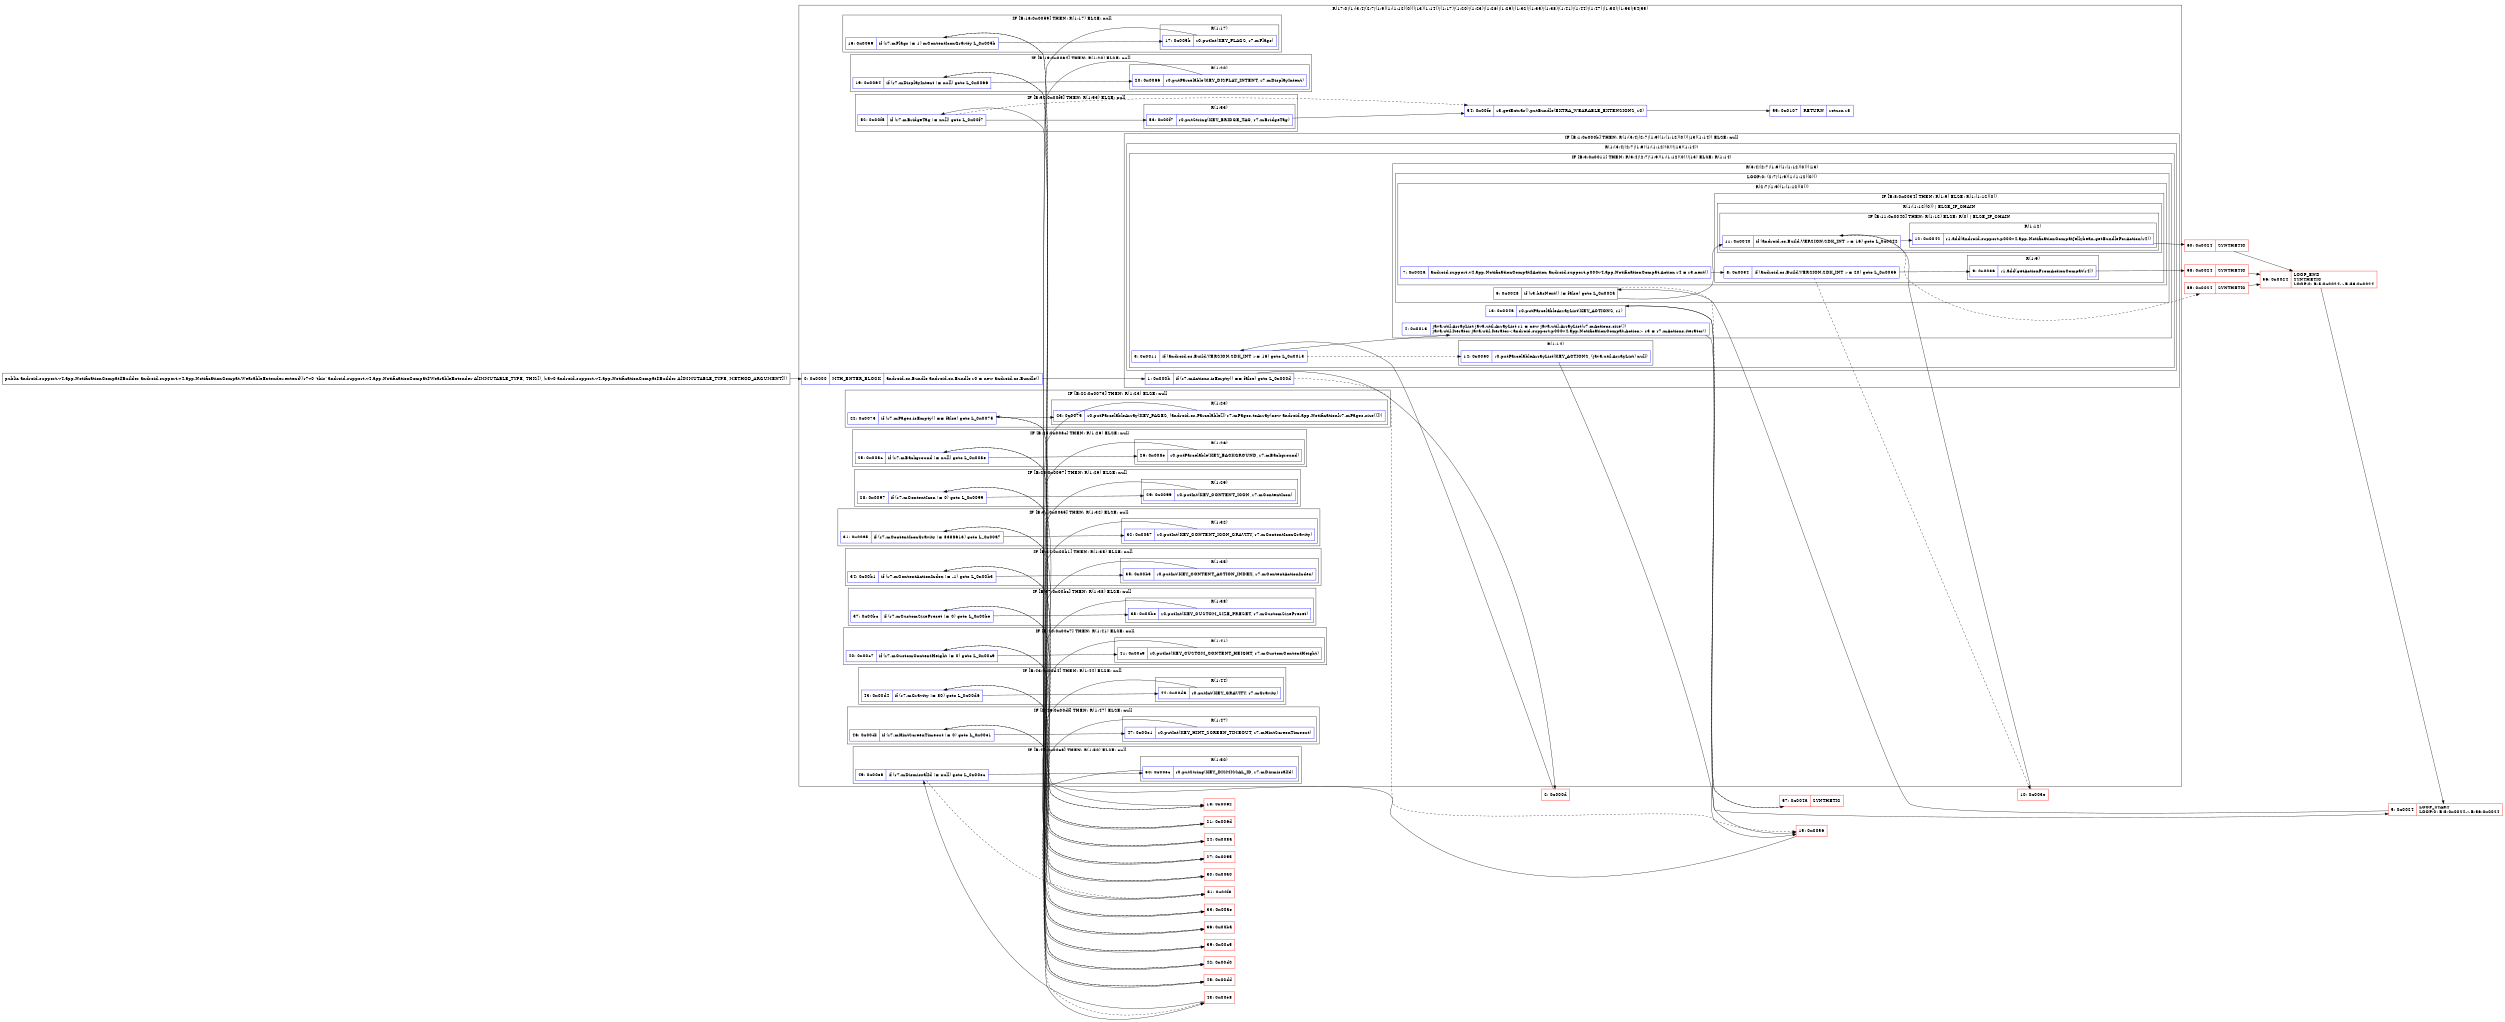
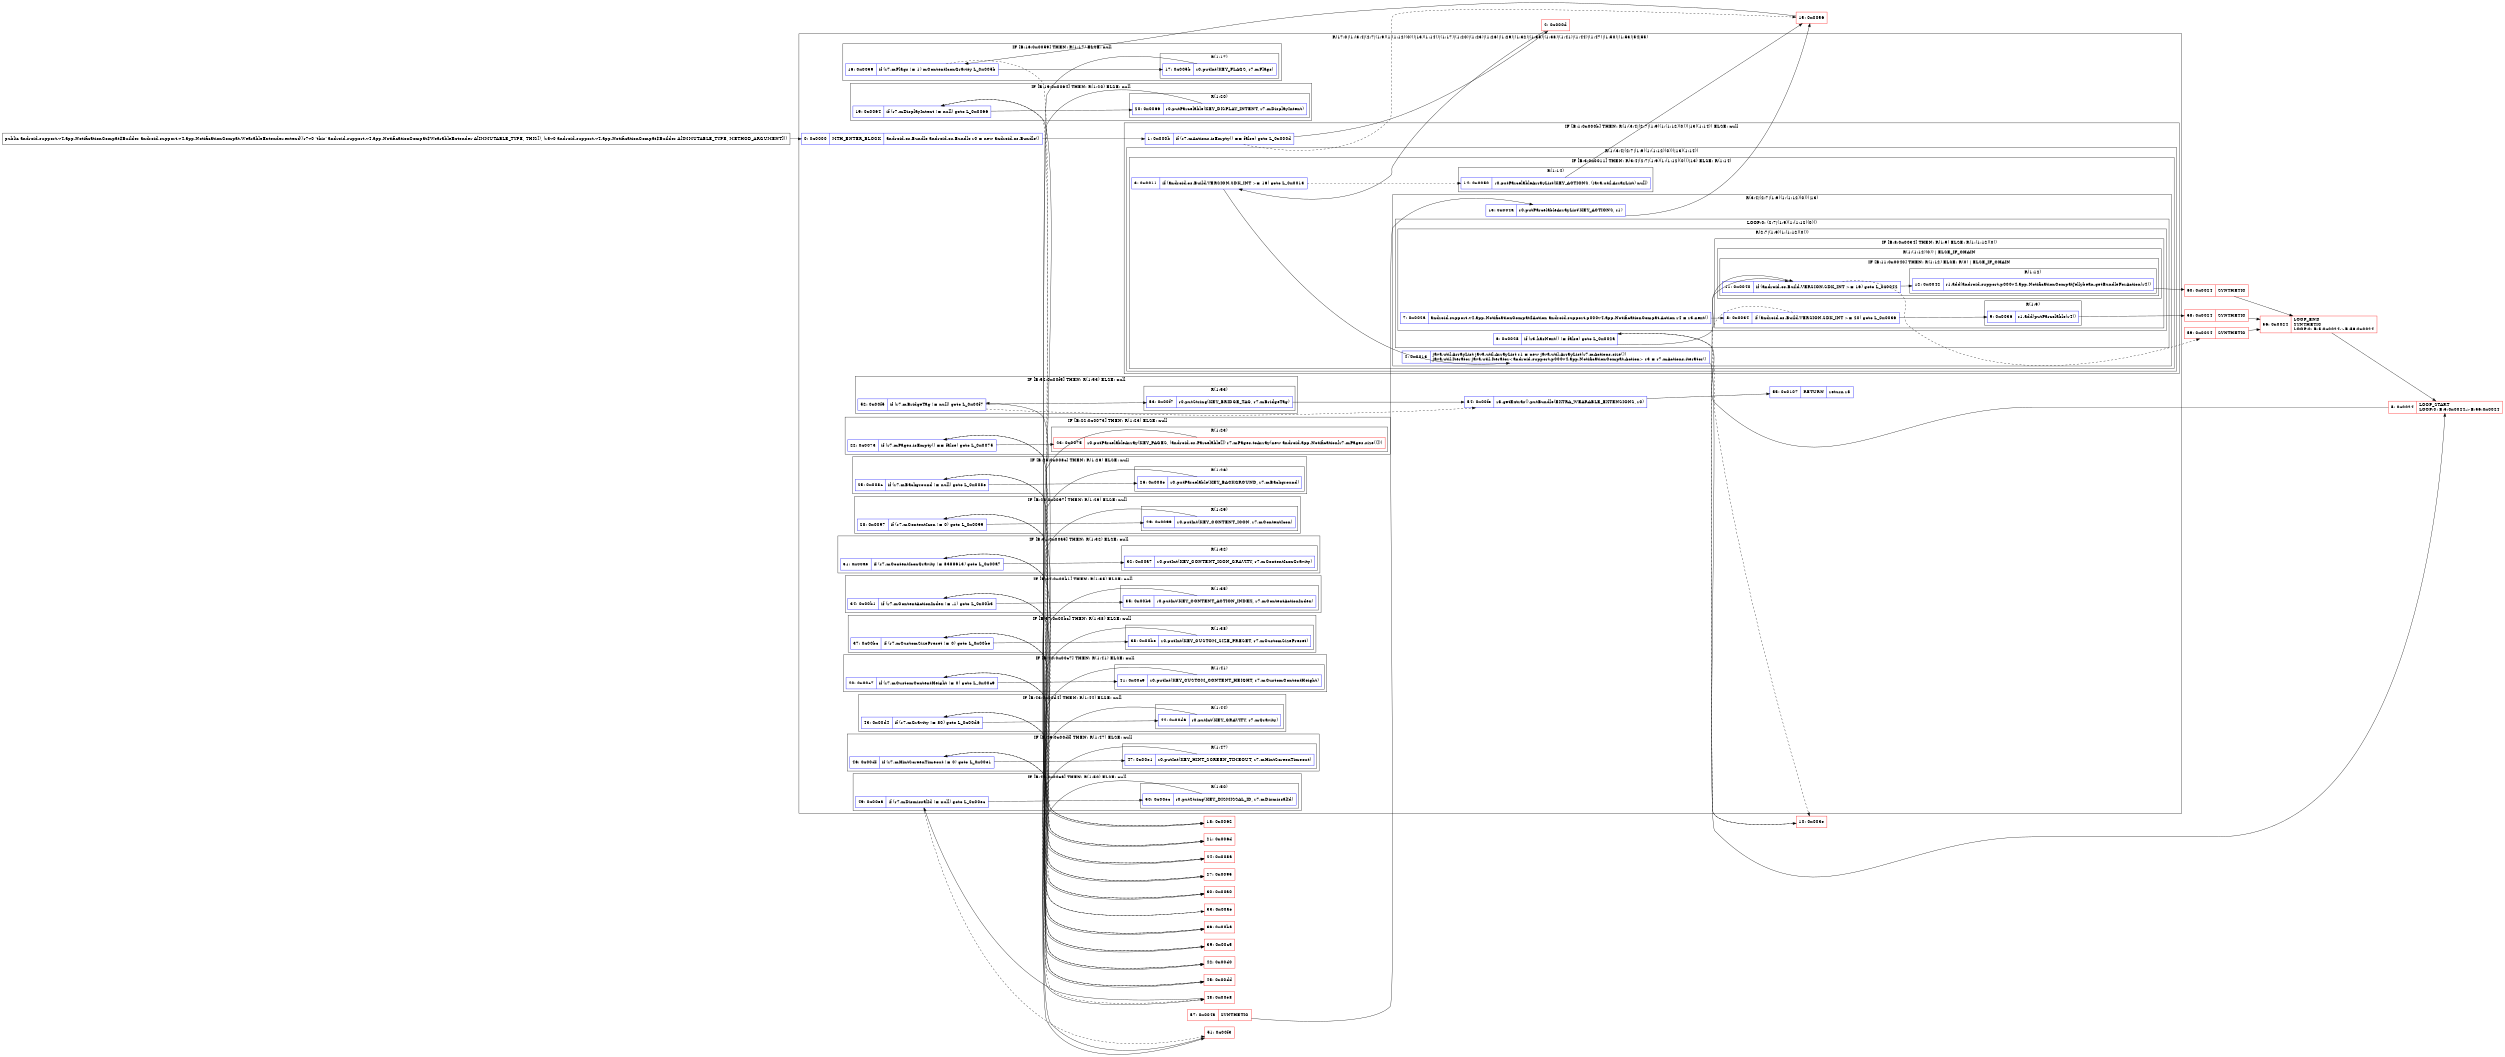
node "9: 0x0036": text "r1.add(getActionFromActionCompat(r4))" -> "r1.add(putParcelable(r4))"
node "23: 0x0075": color blue -> red
edge "6: 0x0028" -> "57: 0x004a": now "6: 0x0028" -> "10: 0x003e"
edge "32: 0x00a7" -> "33: 0x00ae": removed
